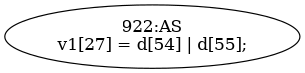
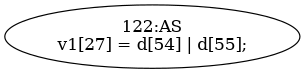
node "922:AS v1[27] = d[54] | d[55];": label "922:AS v1[27] = d[54] | d[55];" -> "122:AS v1[27] = d[54] | d[55];"
